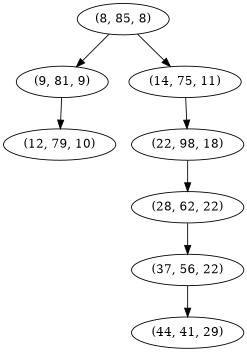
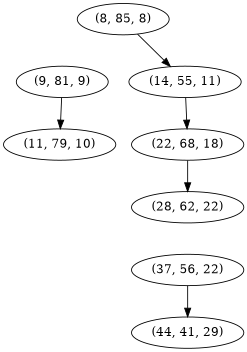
edge "(8, 85, 8)" -> "(9, 81, 9)": removed
node "(14, 75, 11)": label "(14, 75, 11)" -> "(14, 55, 11)"
node "(12, 79, 10)": label "(12, 79, 10)" -> "(11, 79, 10)"
node "(22, 98, 18)": label "(22, 98, 18)" -> "(22, 68, 18)"
edge "(28, 62, 22)" -> "(37, 56, 22)": removed
